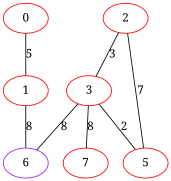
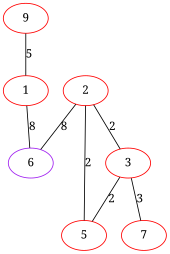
node "0": label "0" -> "9"
edge "2" -- "3": label "3" -> "2"
edge "2" -- "5": label "7" -> "2"
edge "3" -- "6": now "2" -- "6"
edge "3" -- "7": label "8" -> "3"
